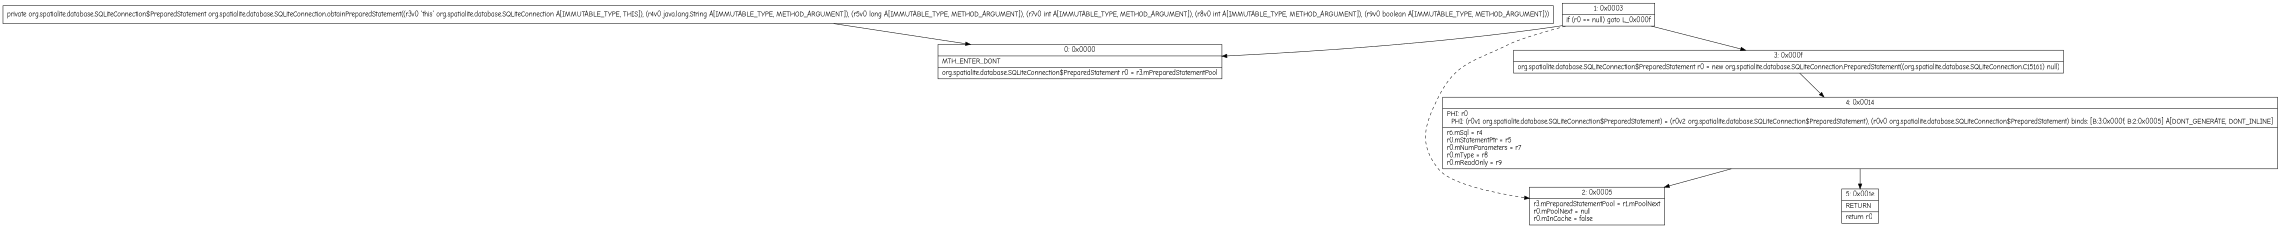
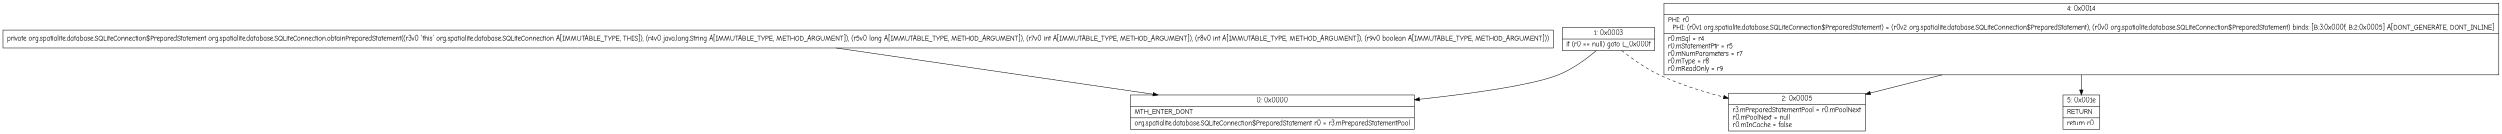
node "3: 0x000f": removed
node "4: 0x0014": text "r6.mSql = r4" -> "r0.mSql = r4"
node "2: 0x0005": text "r3.mPreparedStatementPool = r1.mPoolNext" -> "r3.mPreparedStatementPool = r0.mPoolNext"
